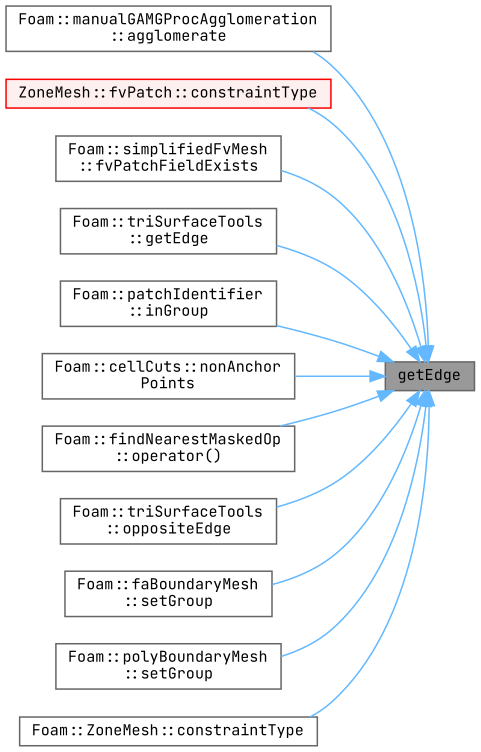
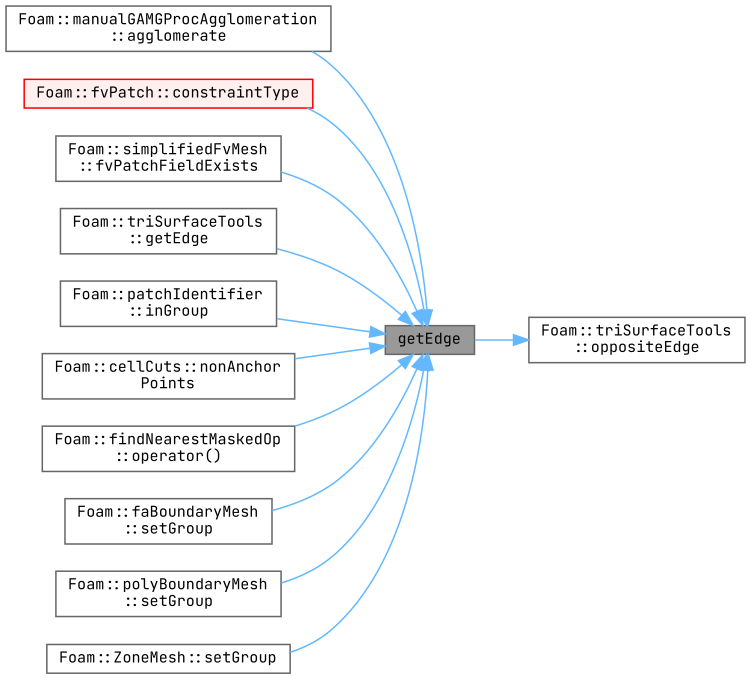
node "ZoneMesh::fvPatch::constraintType": label "ZoneMesh::fvPatch::constraintType" -> "Foam::fvPatch::constraintType"
edge "Foam::triSurfaceTools ::oppositeEdge" -> "getEdge": reversed
node "Foam::ZoneMesh::constraintType": label "Foam::ZoneMesh::constraintType" -> "Foam::ZoneMesh::setGroup"
